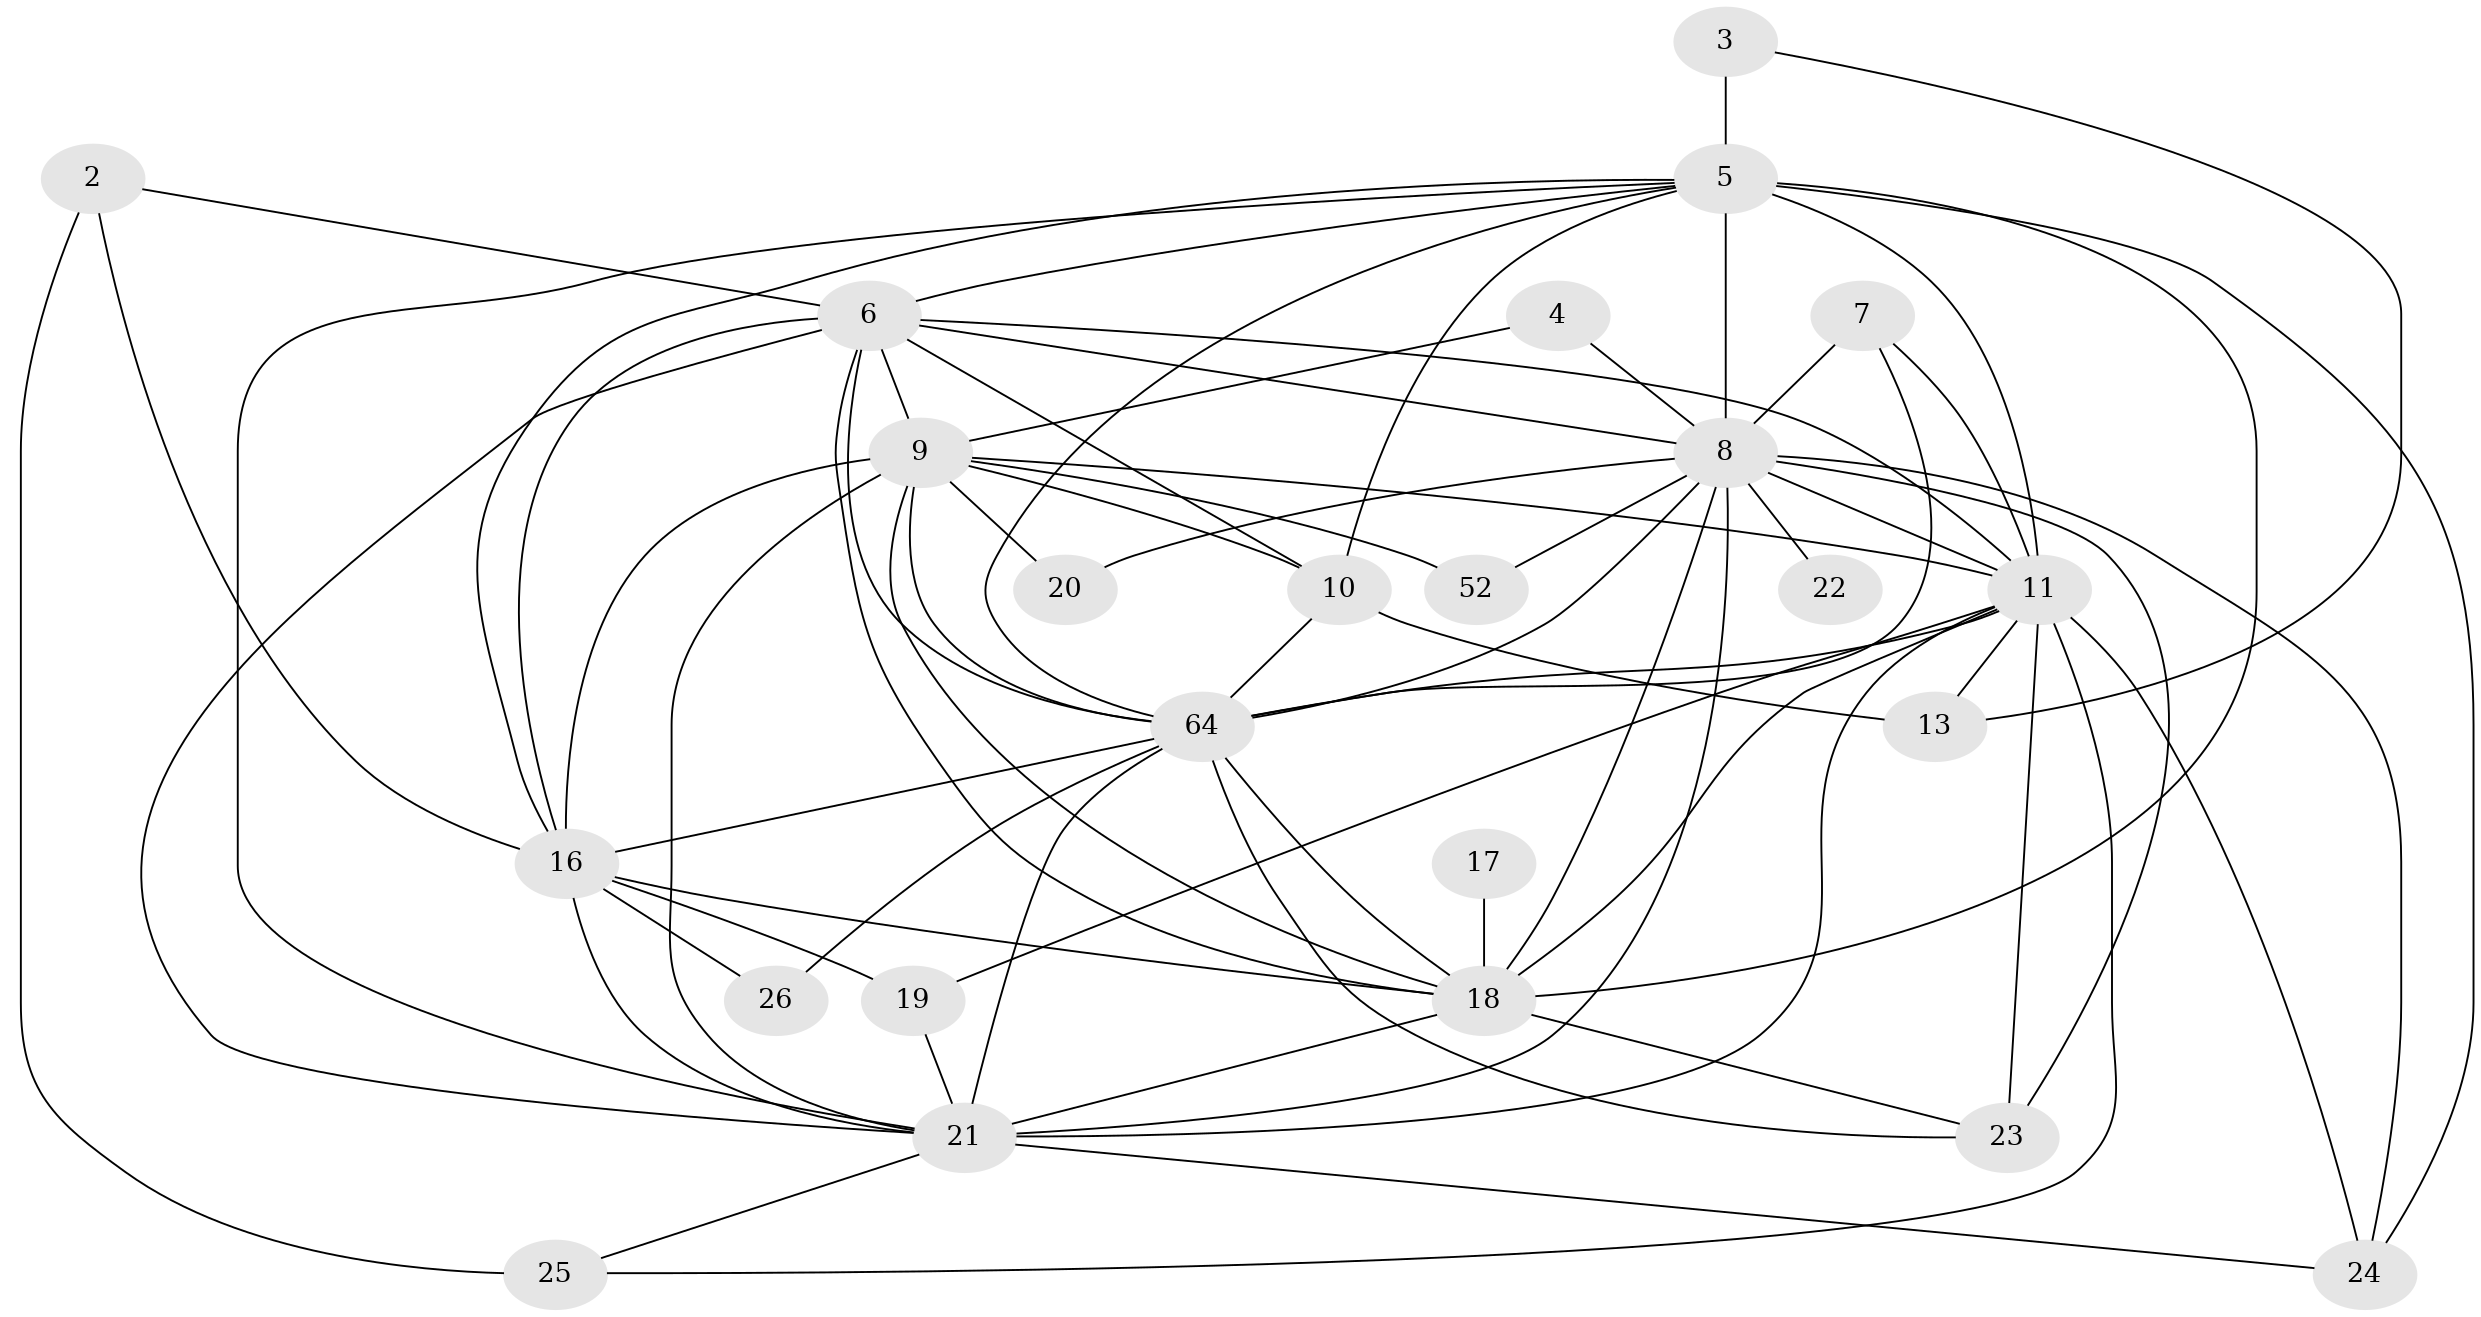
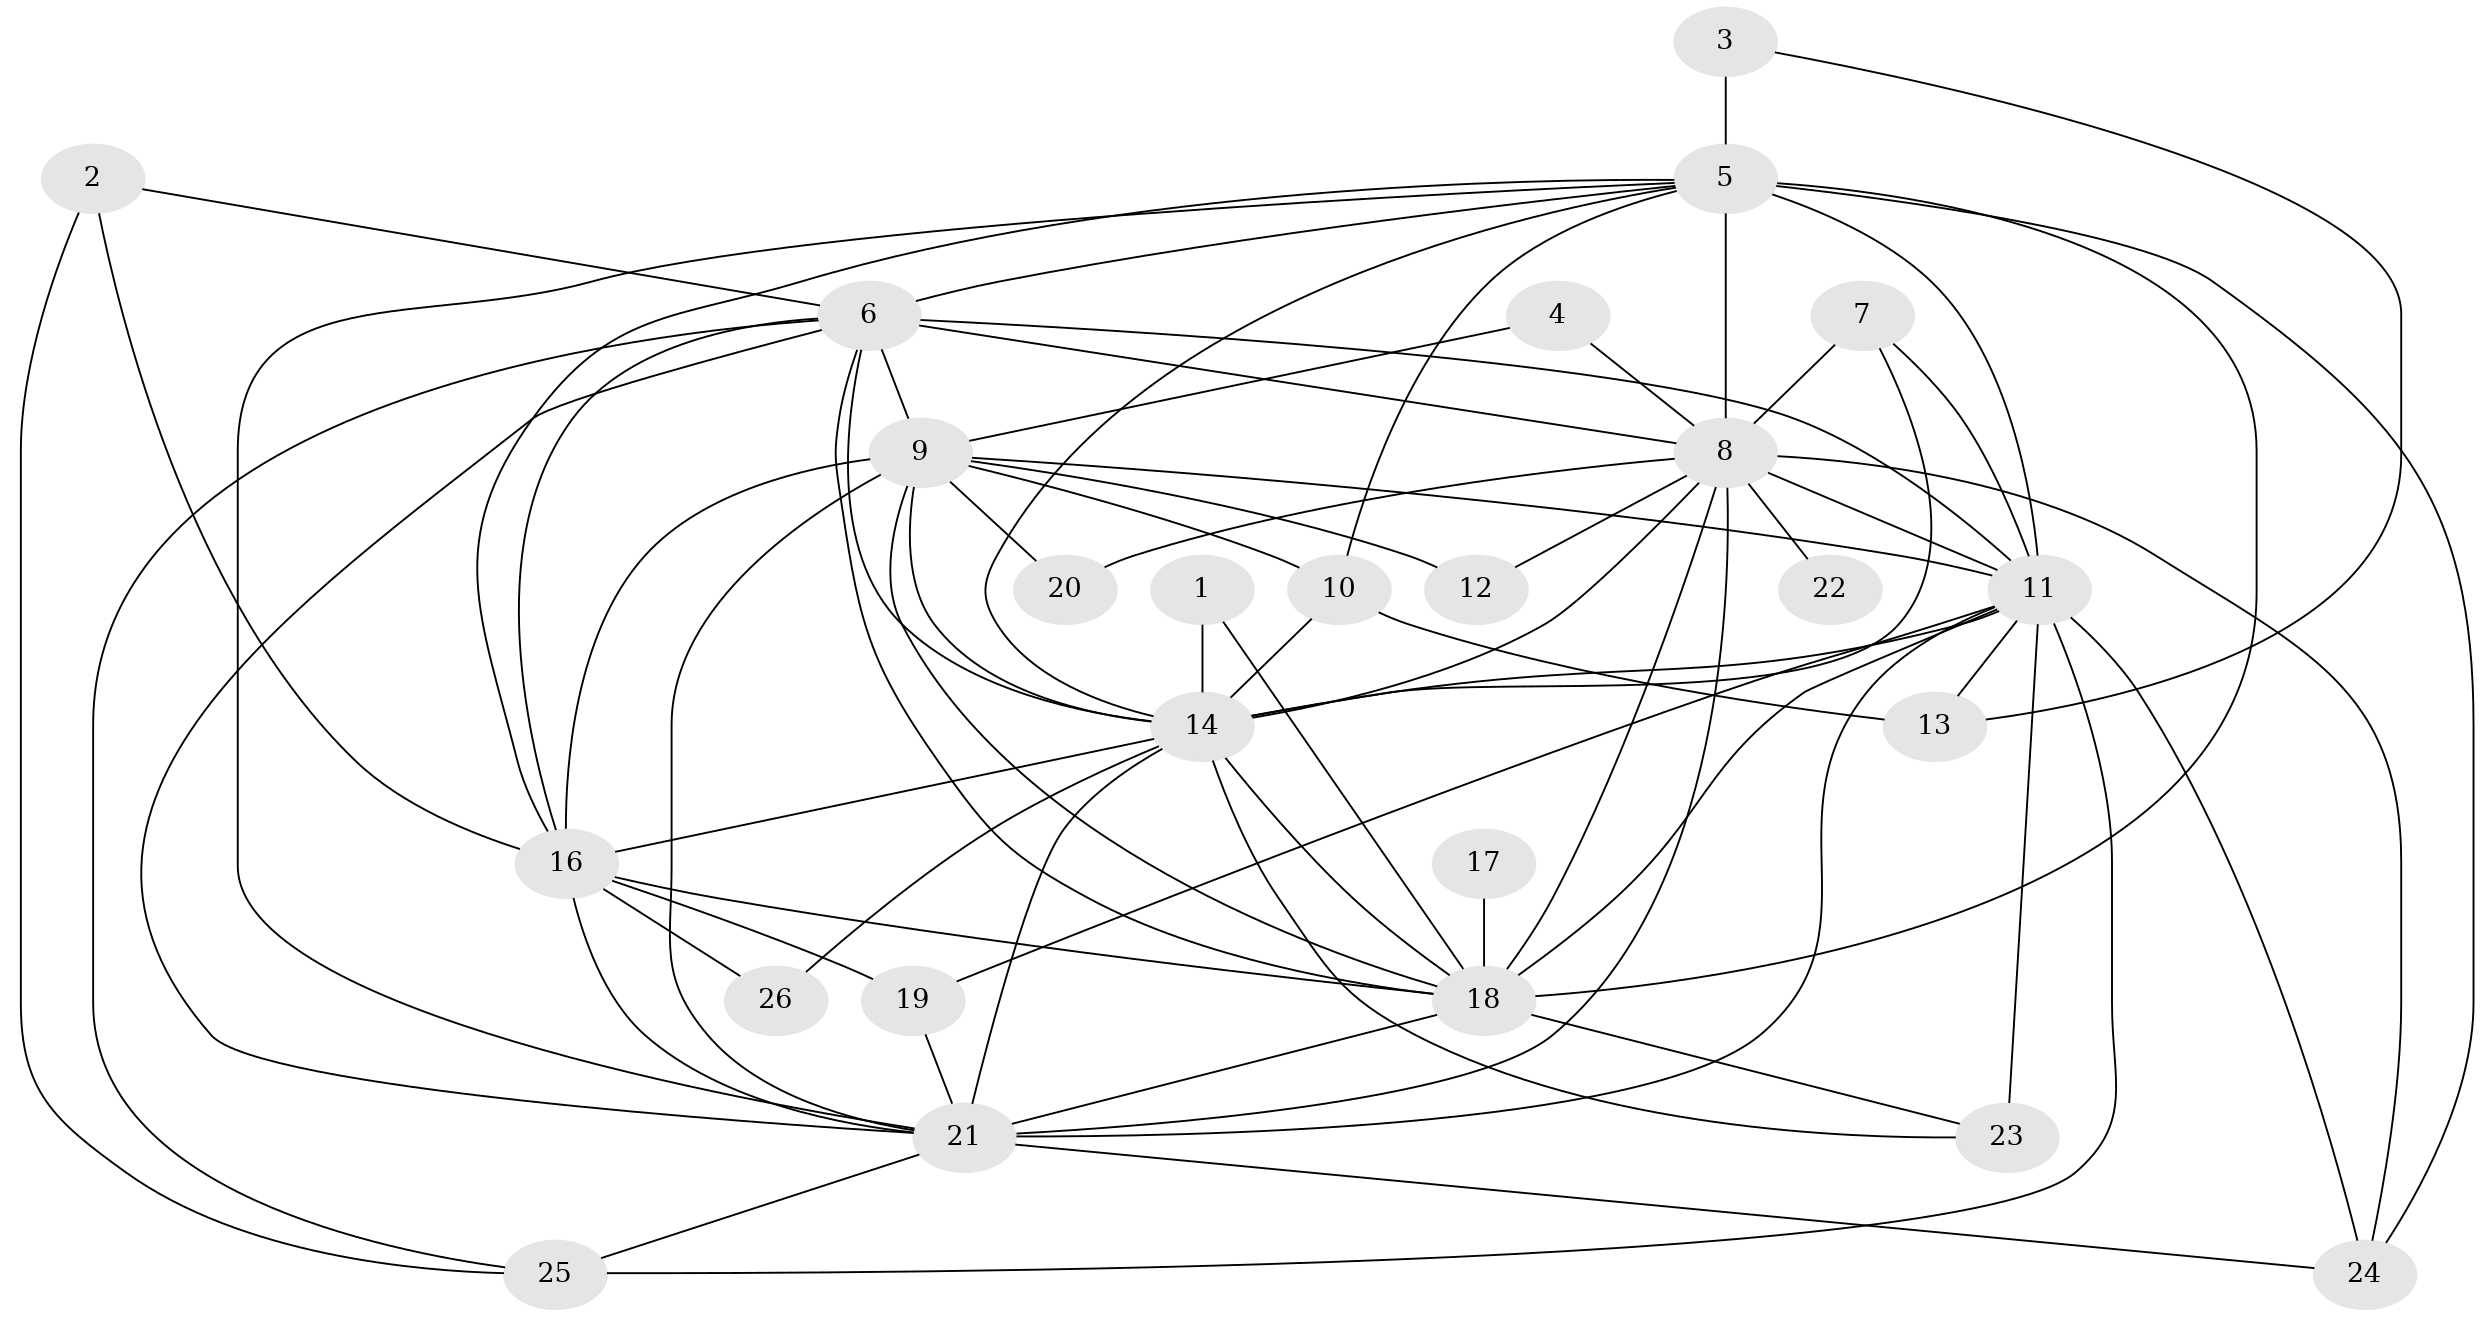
edge "6" -- "10": now "6" -- "25"
node "1": added
node "52": label "52" -> "12"
edge "8" -- "23": removed
node "64": label "64" -> "14"
